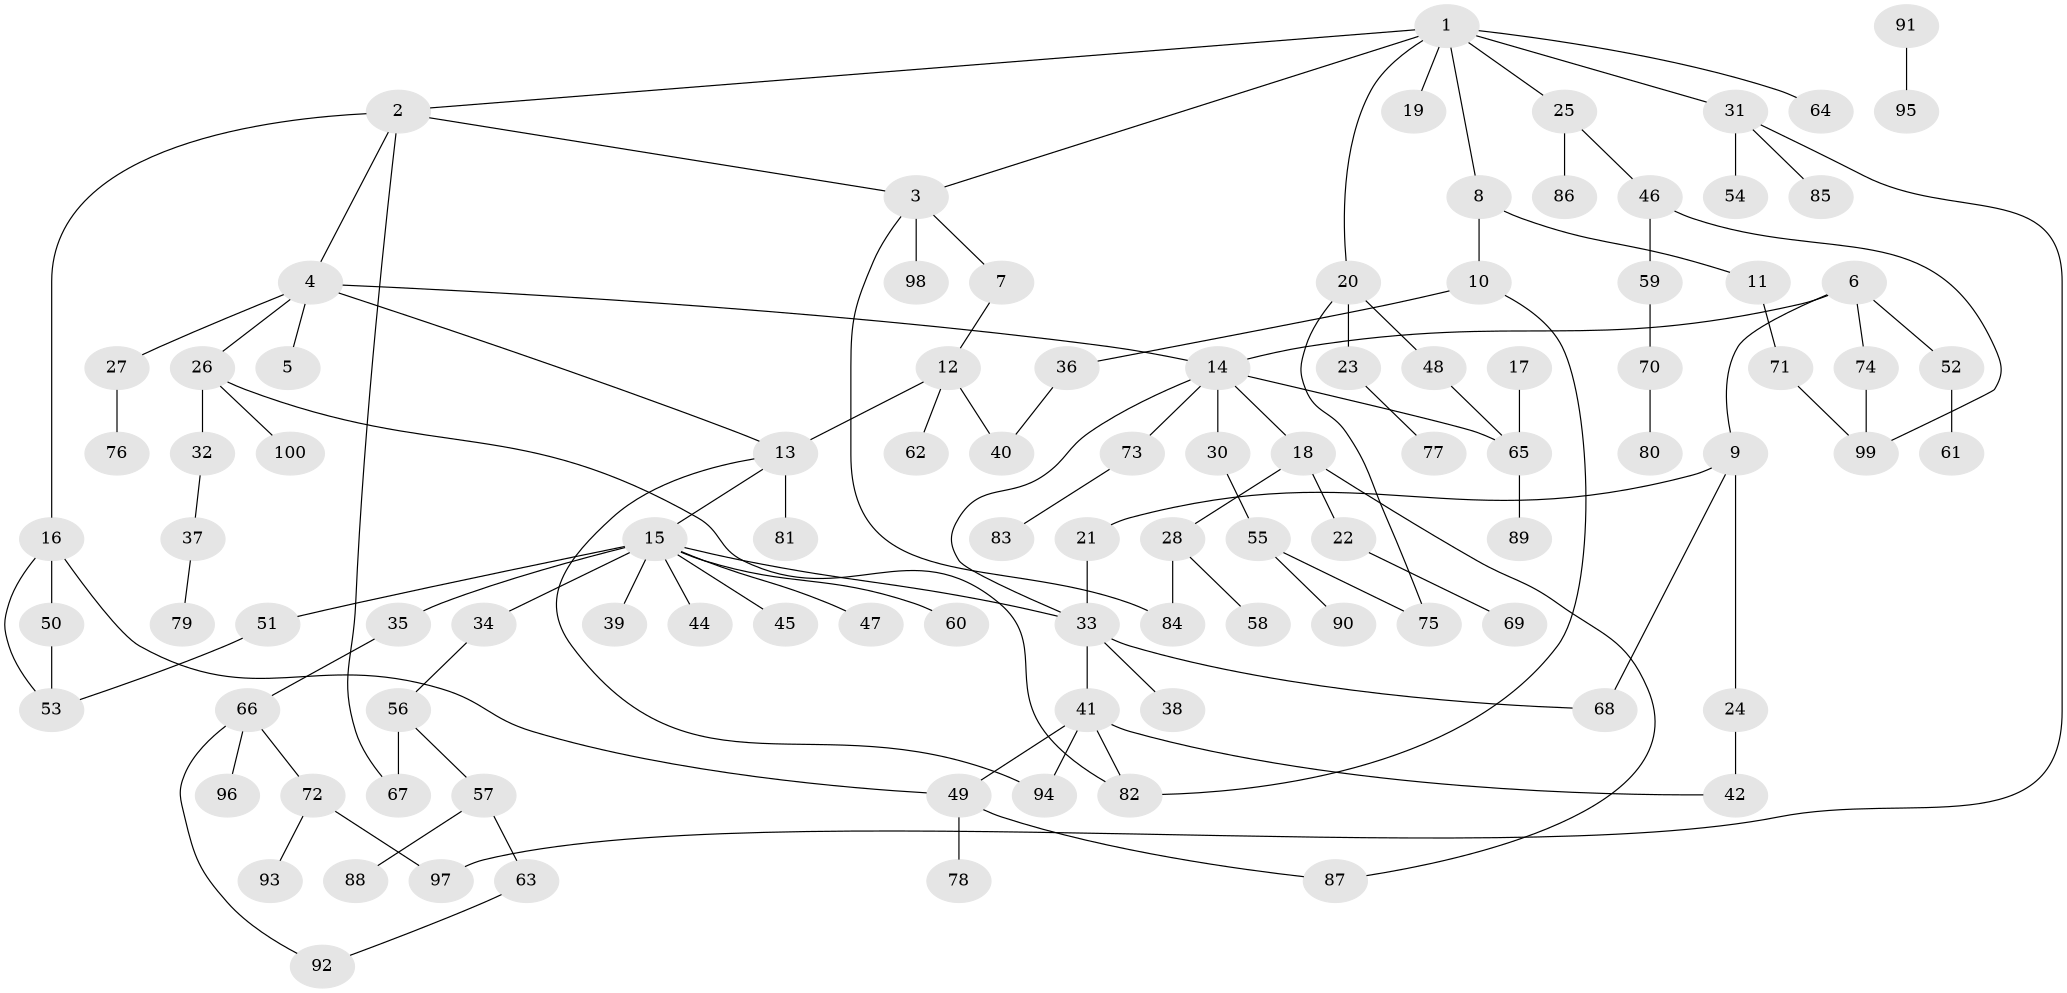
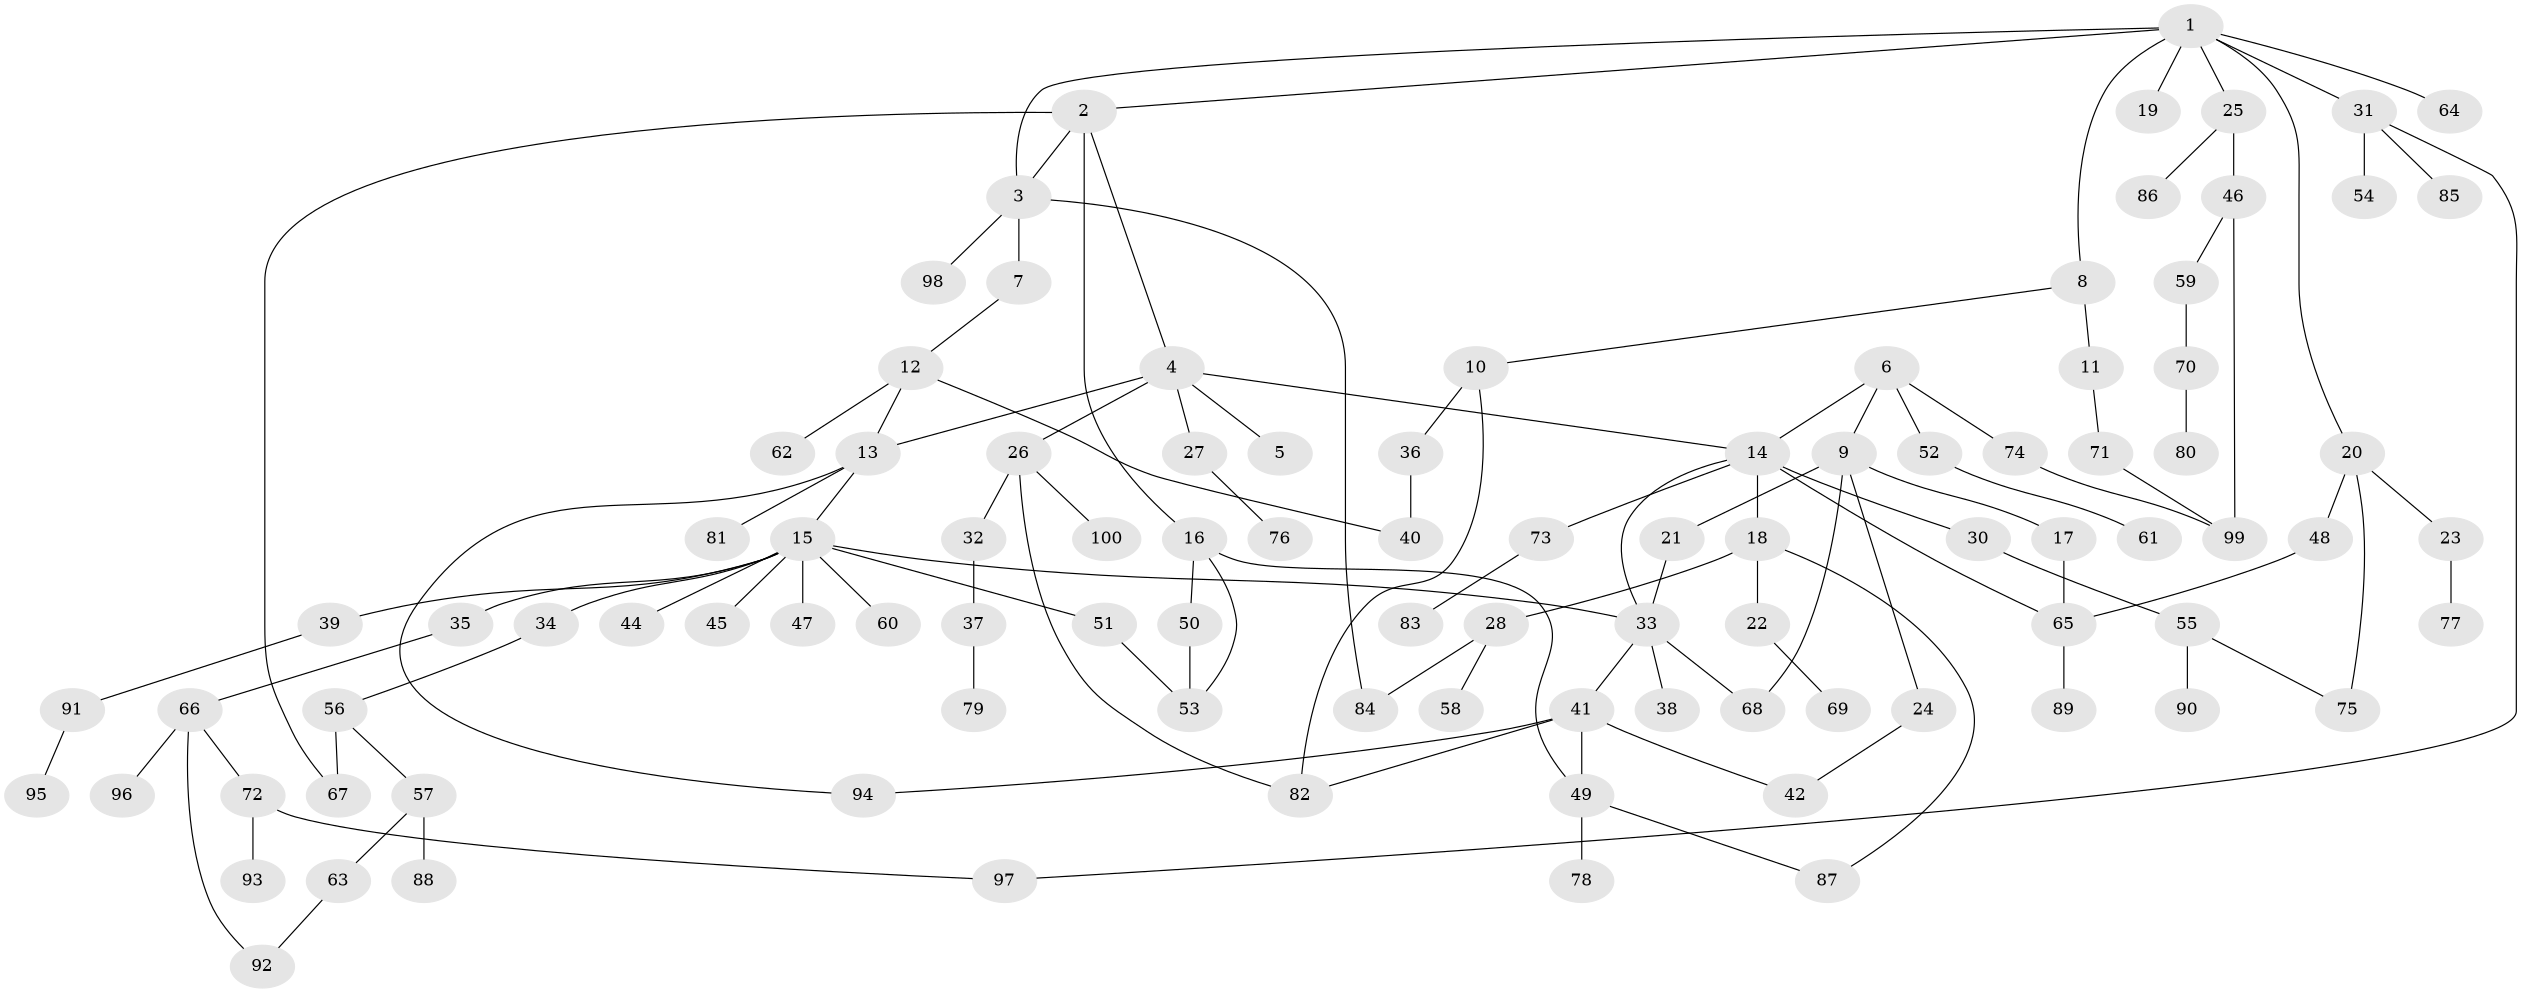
edge "9" -- "17": added
edge "39" -- "91": added
